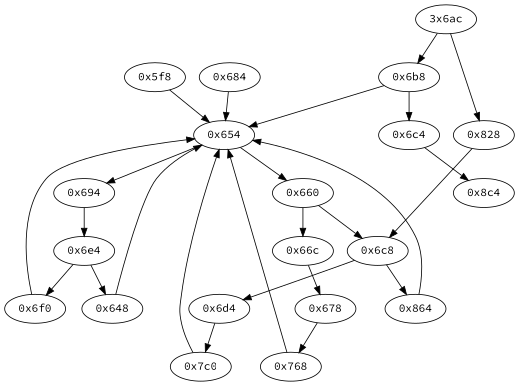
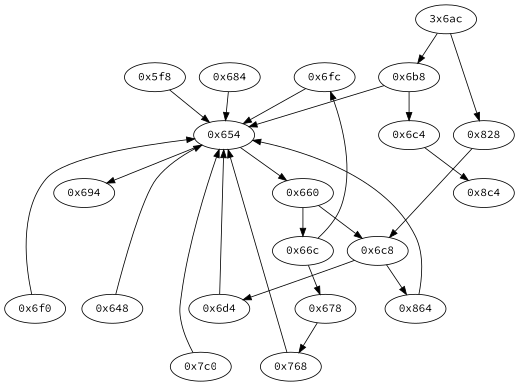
node "0x6fc": added
node "0x6e4": removed
edge "0x6d4" -> "0x7c0": now "0x6d4" -> "0x654"
